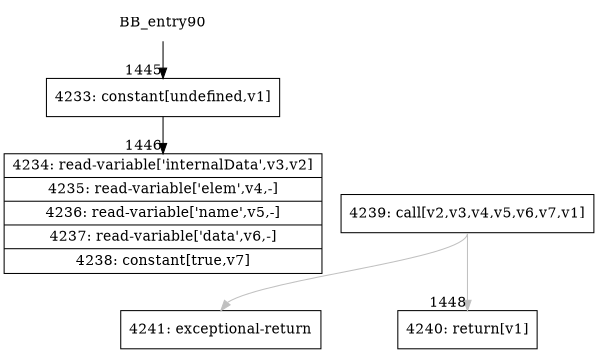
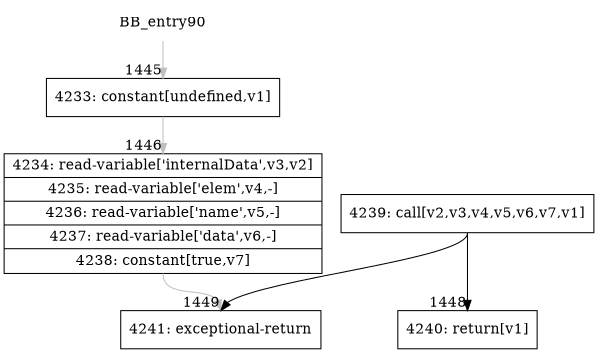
edge "BB_entry90" -> "4233: constant[undefined,v1]": color black -> gray
edge "4233: constant[undefined,v1]" -> "4234: read-variable['internalData',v3,v2]": color black -> gray
edge "4239: call[v2,v3,v4,v5,v6,v7,v1]" -> "4240: return[v1]": color gray -> black
edge "4239: call[v2,v3,v4,v5,v6,v7,v1]" -> "4241: exceptional-return": color gray -> black
edge "4234: read-variable['internalData',v3,v2]" -> "4241: exceptional-return": added
